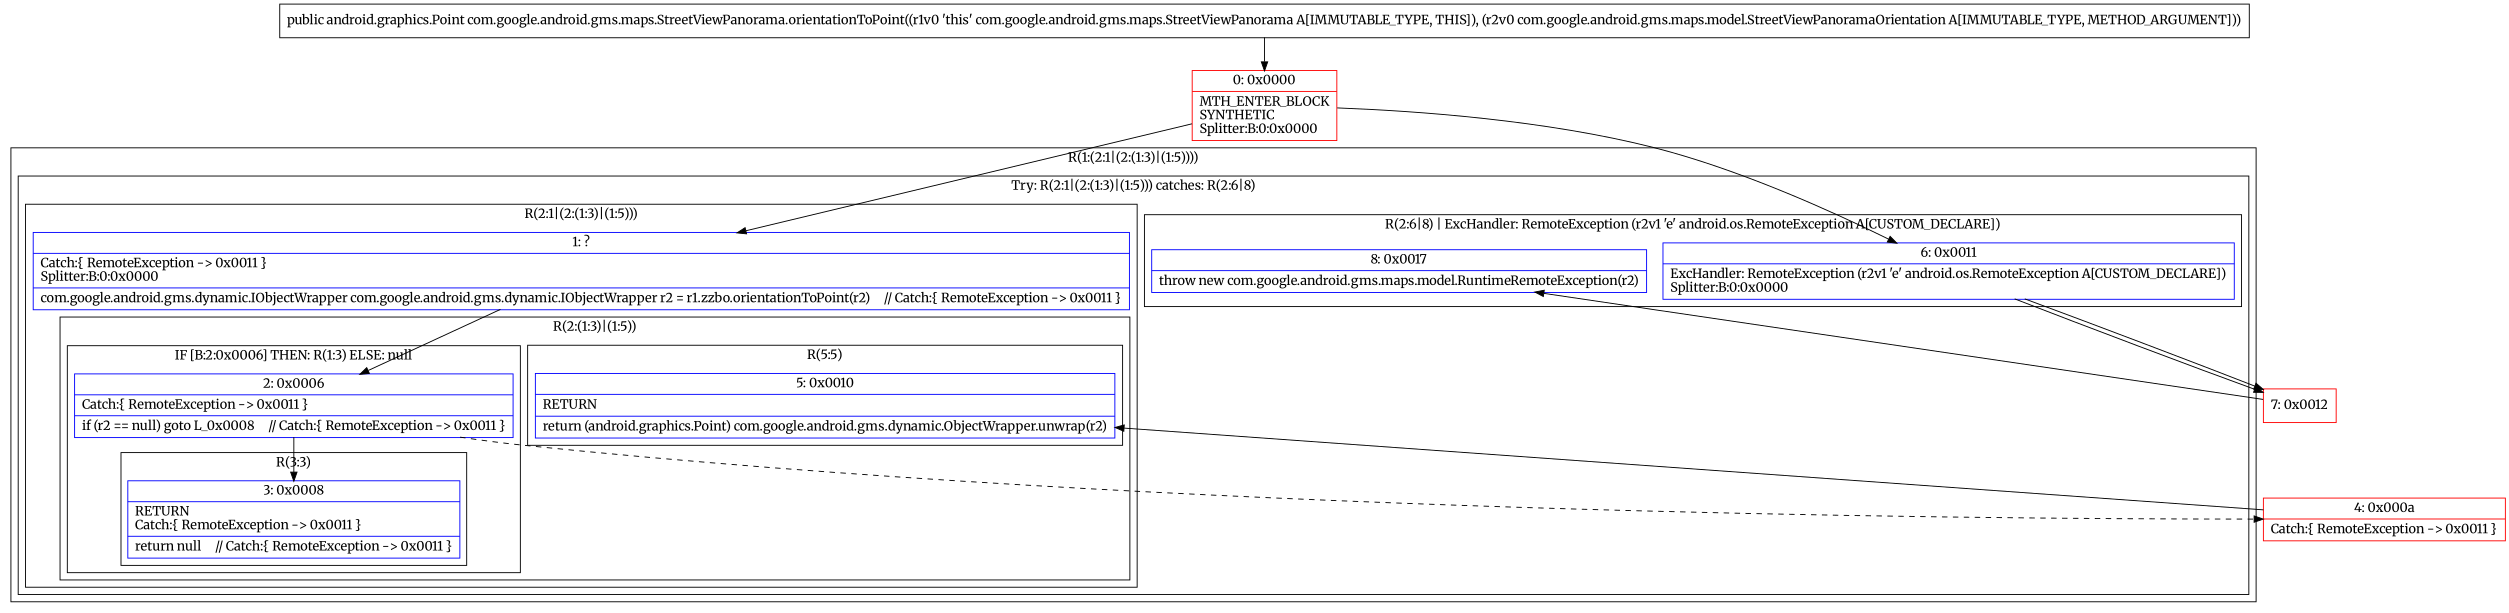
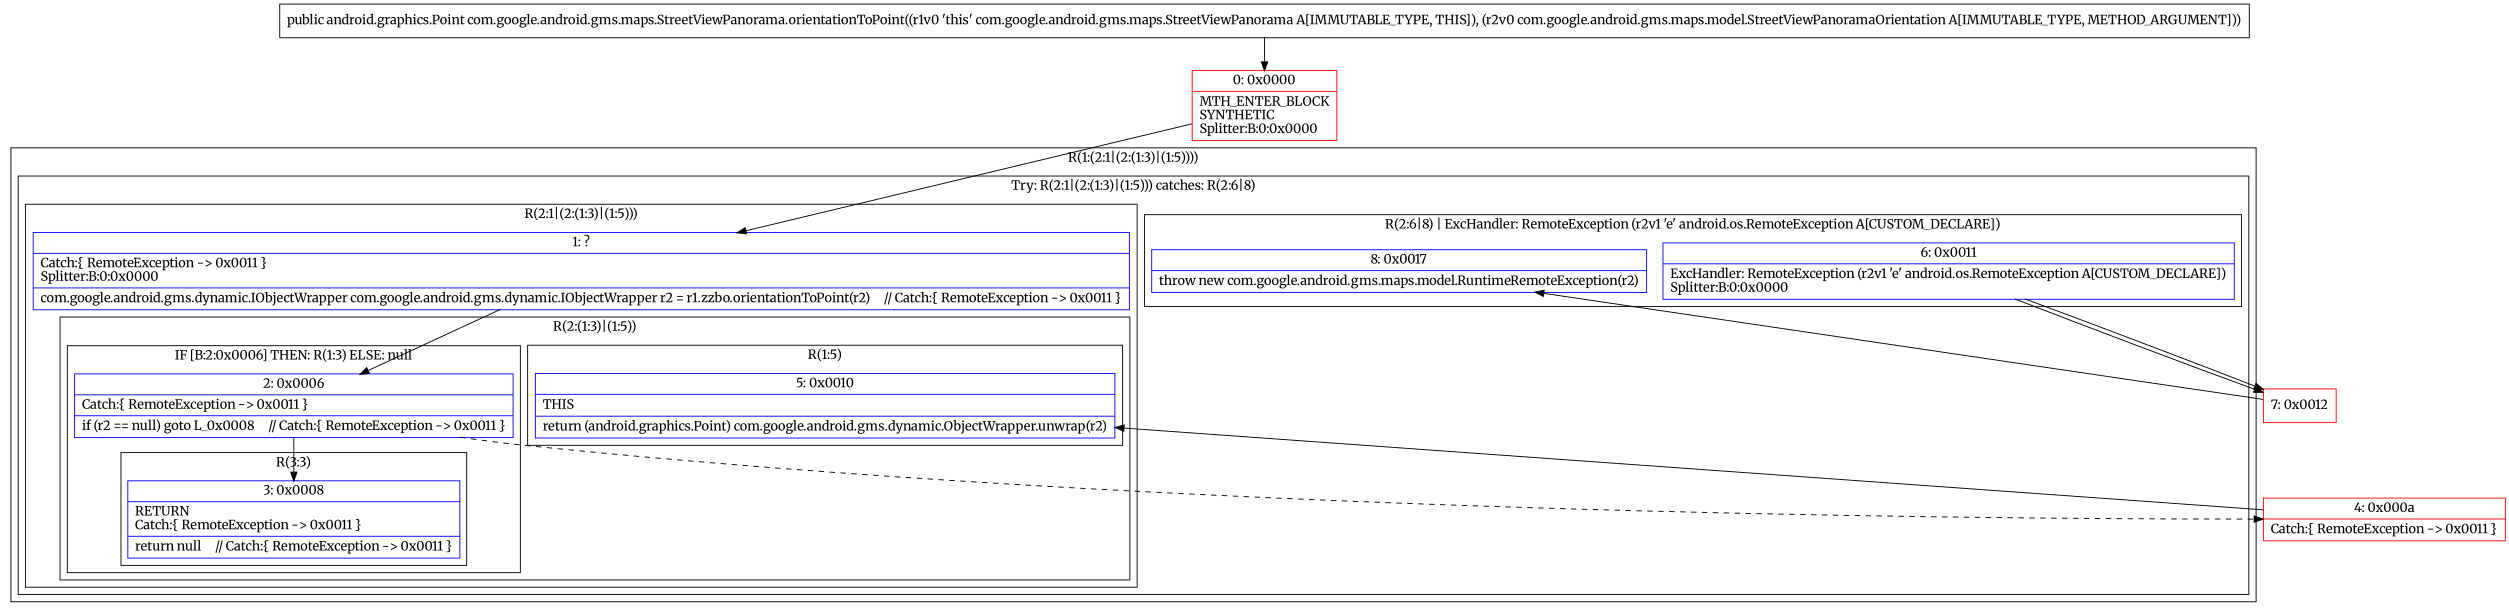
edge "0: 0x0000" -> "6: 0x0011": removed
cluster "R(5:5)": label "R(5:5)" -> "R(1:5)"
node "5: 0x0010": text "RETURN" -> "THIS"
